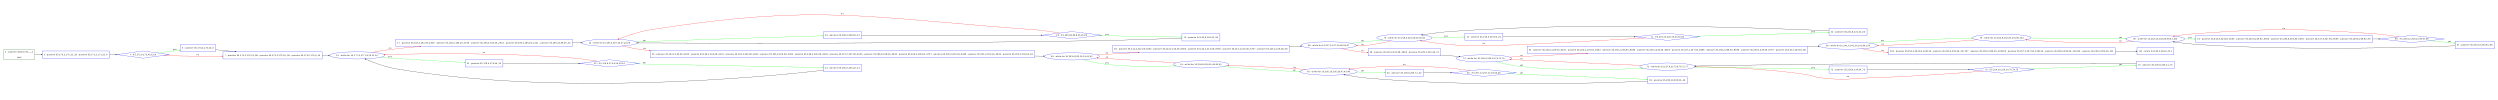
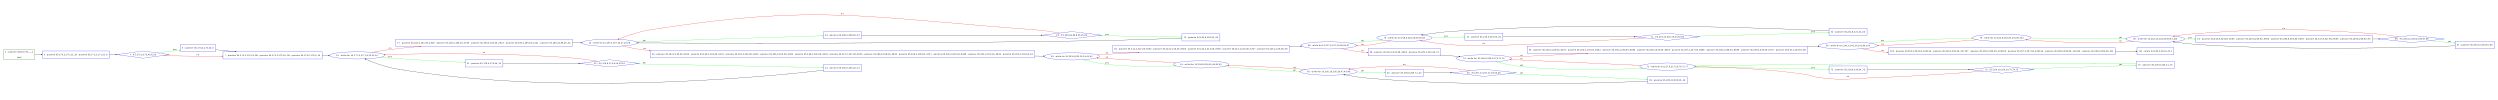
edge "74 - passive 35,230,8,230,41,,75" -> "71 - while-for 10,227,8,227,26,76,72,77": color #000000 -> #00ff00
